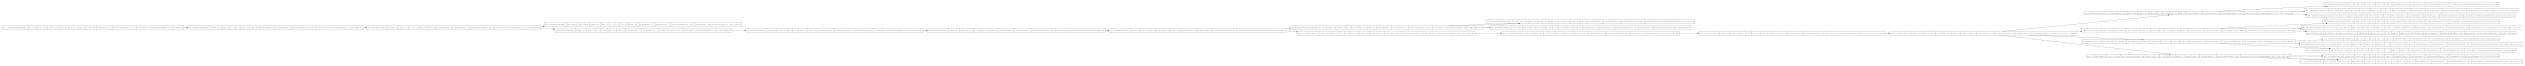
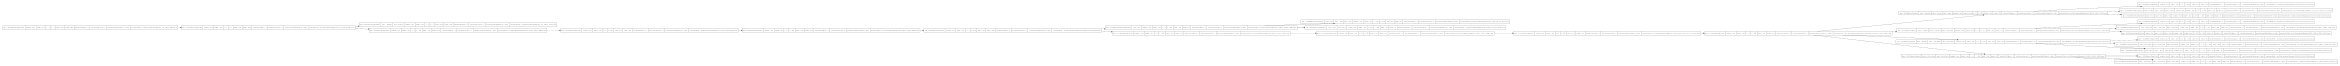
node "type = XCUIElementTypeApplication": removed
